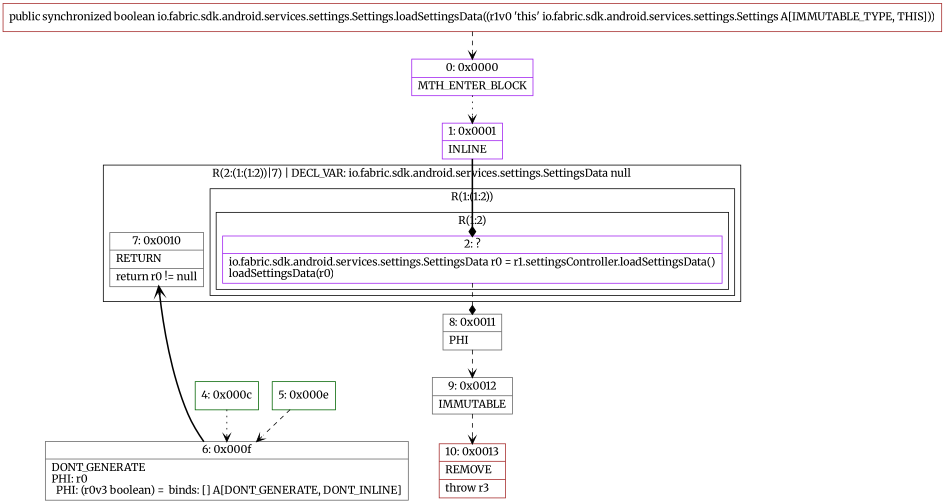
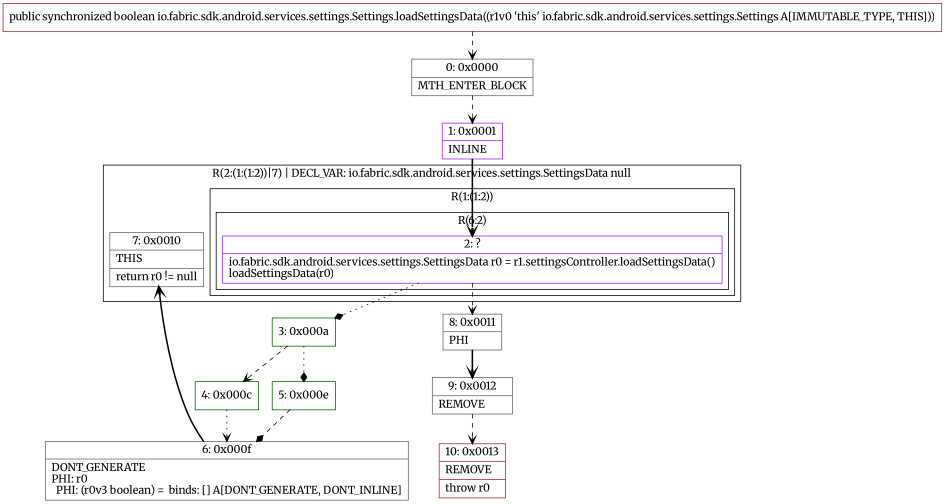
node "0: 0x0000": color purple -> gray40
edge "0: 0x0000" -> "1: 0x0001": style dotted -> dashed
edge "1: 0x0001" -> "2: ?": arrowhead diamond -> vee
cluster "R(1:2)": label "R(1:2)" -> "R(6:2)"
node "7: 0x0010": text "RETURN" -> "THIS"
edge "2: ?" -> "8: 0x0011": arrowhead diamond -> vee
node "3: 0x000a": added
edge "8: 0x0011" -> "9: 0x0012": style dashed -> bold
node "9: 0x0012": text "IMMUTABLE" -> "REMOVE"
edge "5: 0x000e" -> "6: 0x000f": arrowhead vee -> diamond
node "10: 0x0013": text "throw r3" -> "throw r0"
